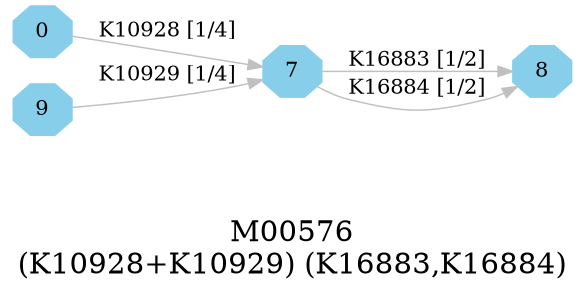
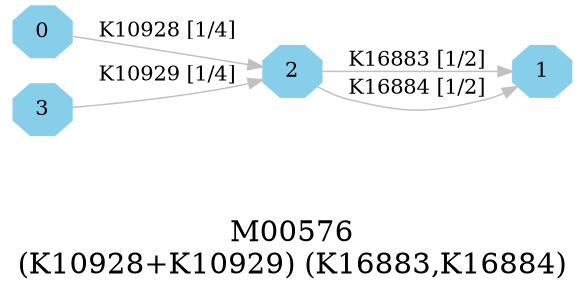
node "7": label "7" -> "2"
node "8": label "8" -> "1"
node "9": label "9" -> "3"
